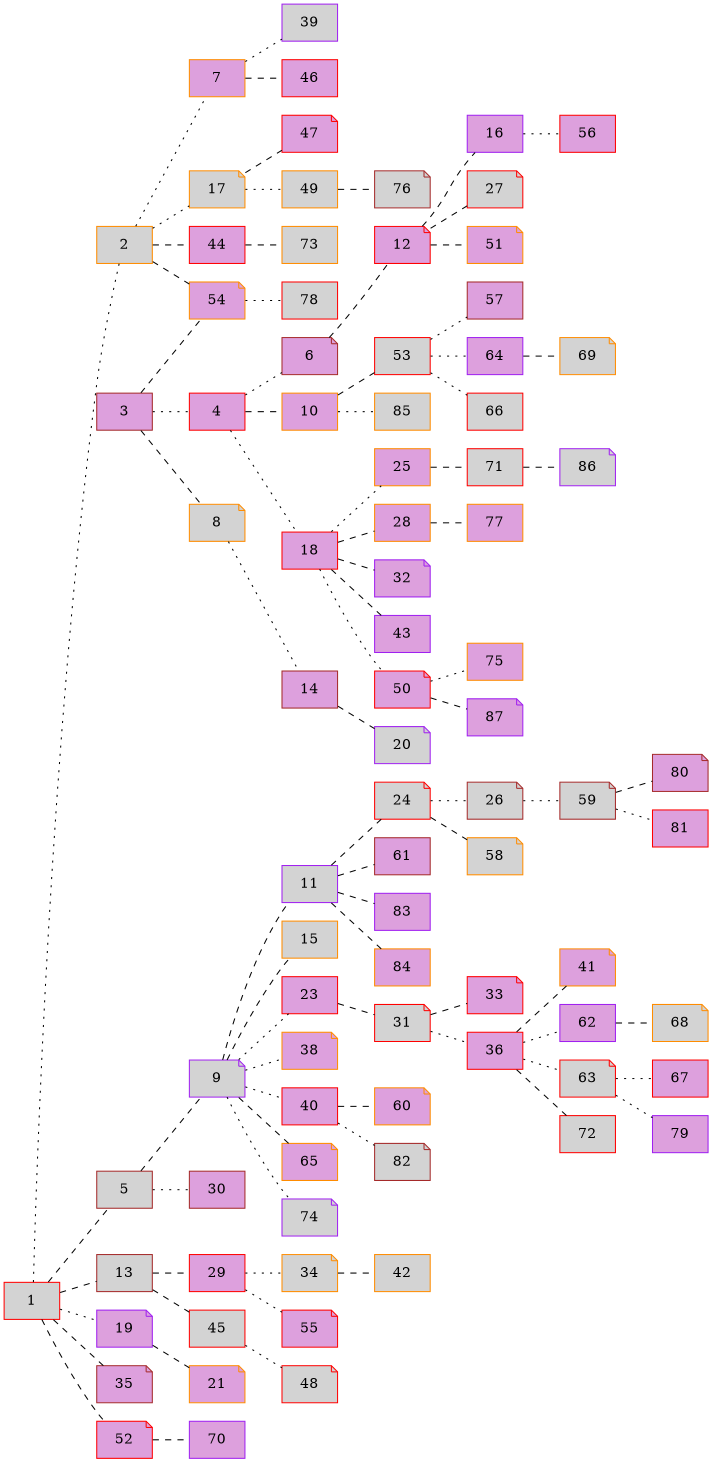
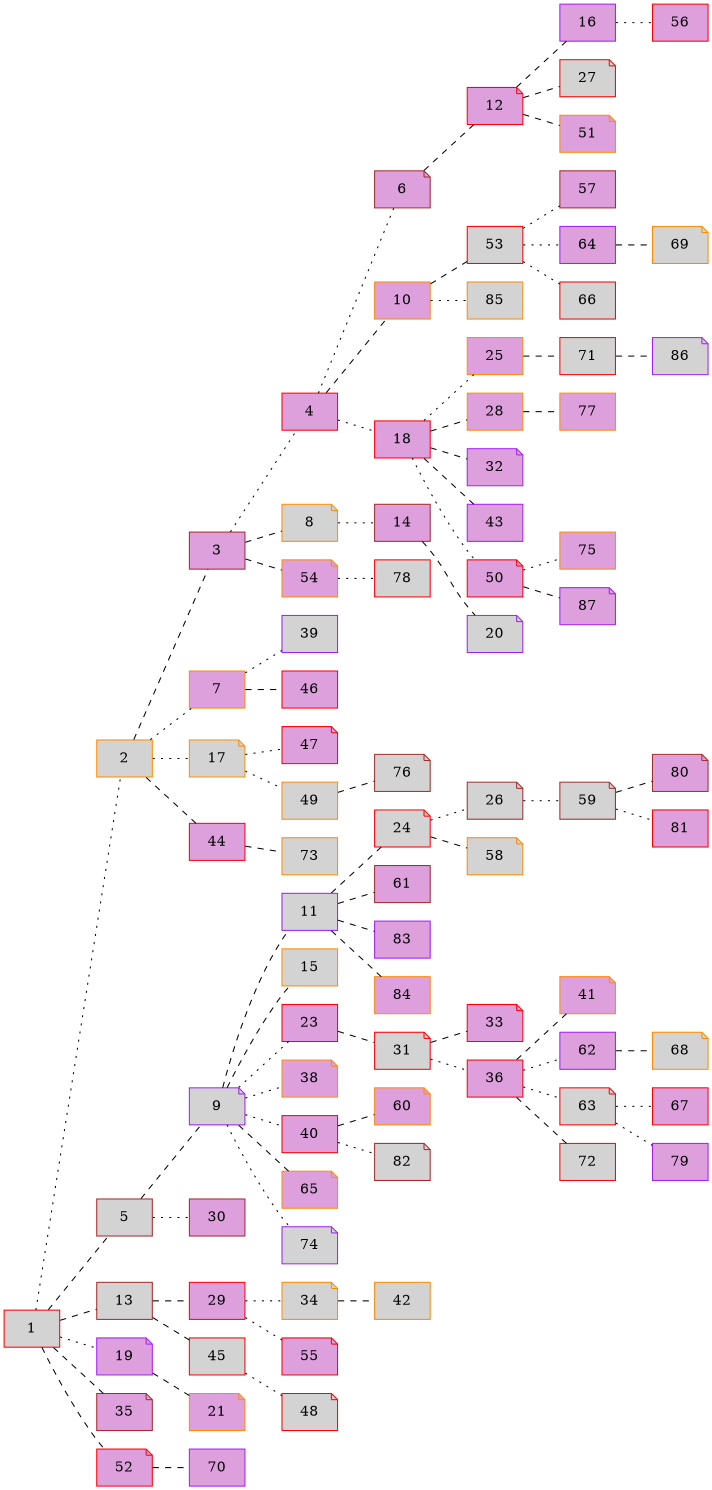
edge "47" -- "17": style dashed -> dotted
edge "2" -- "54": now "2" -- "3"
